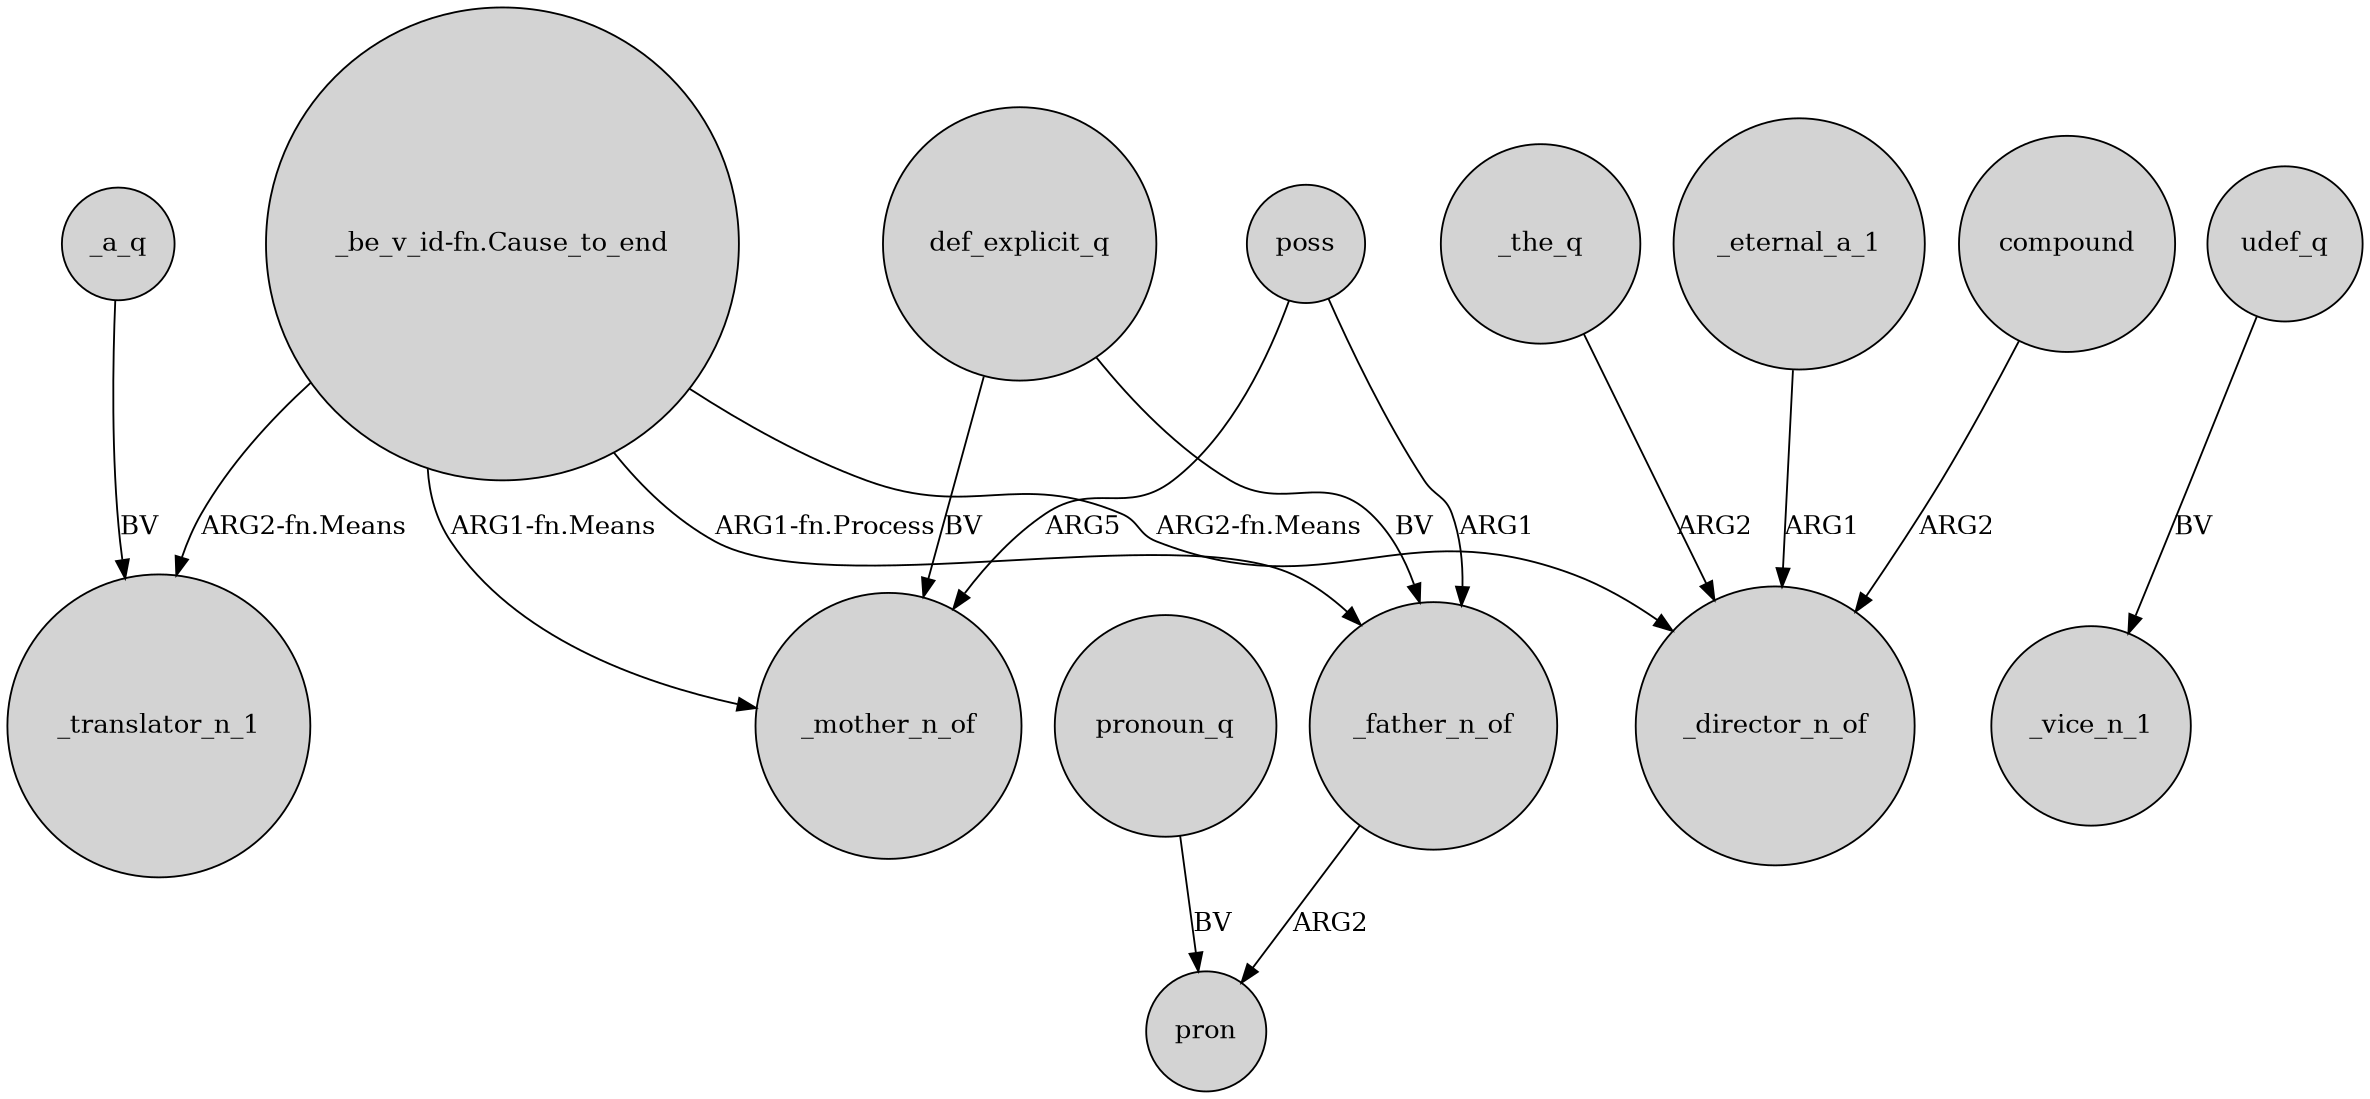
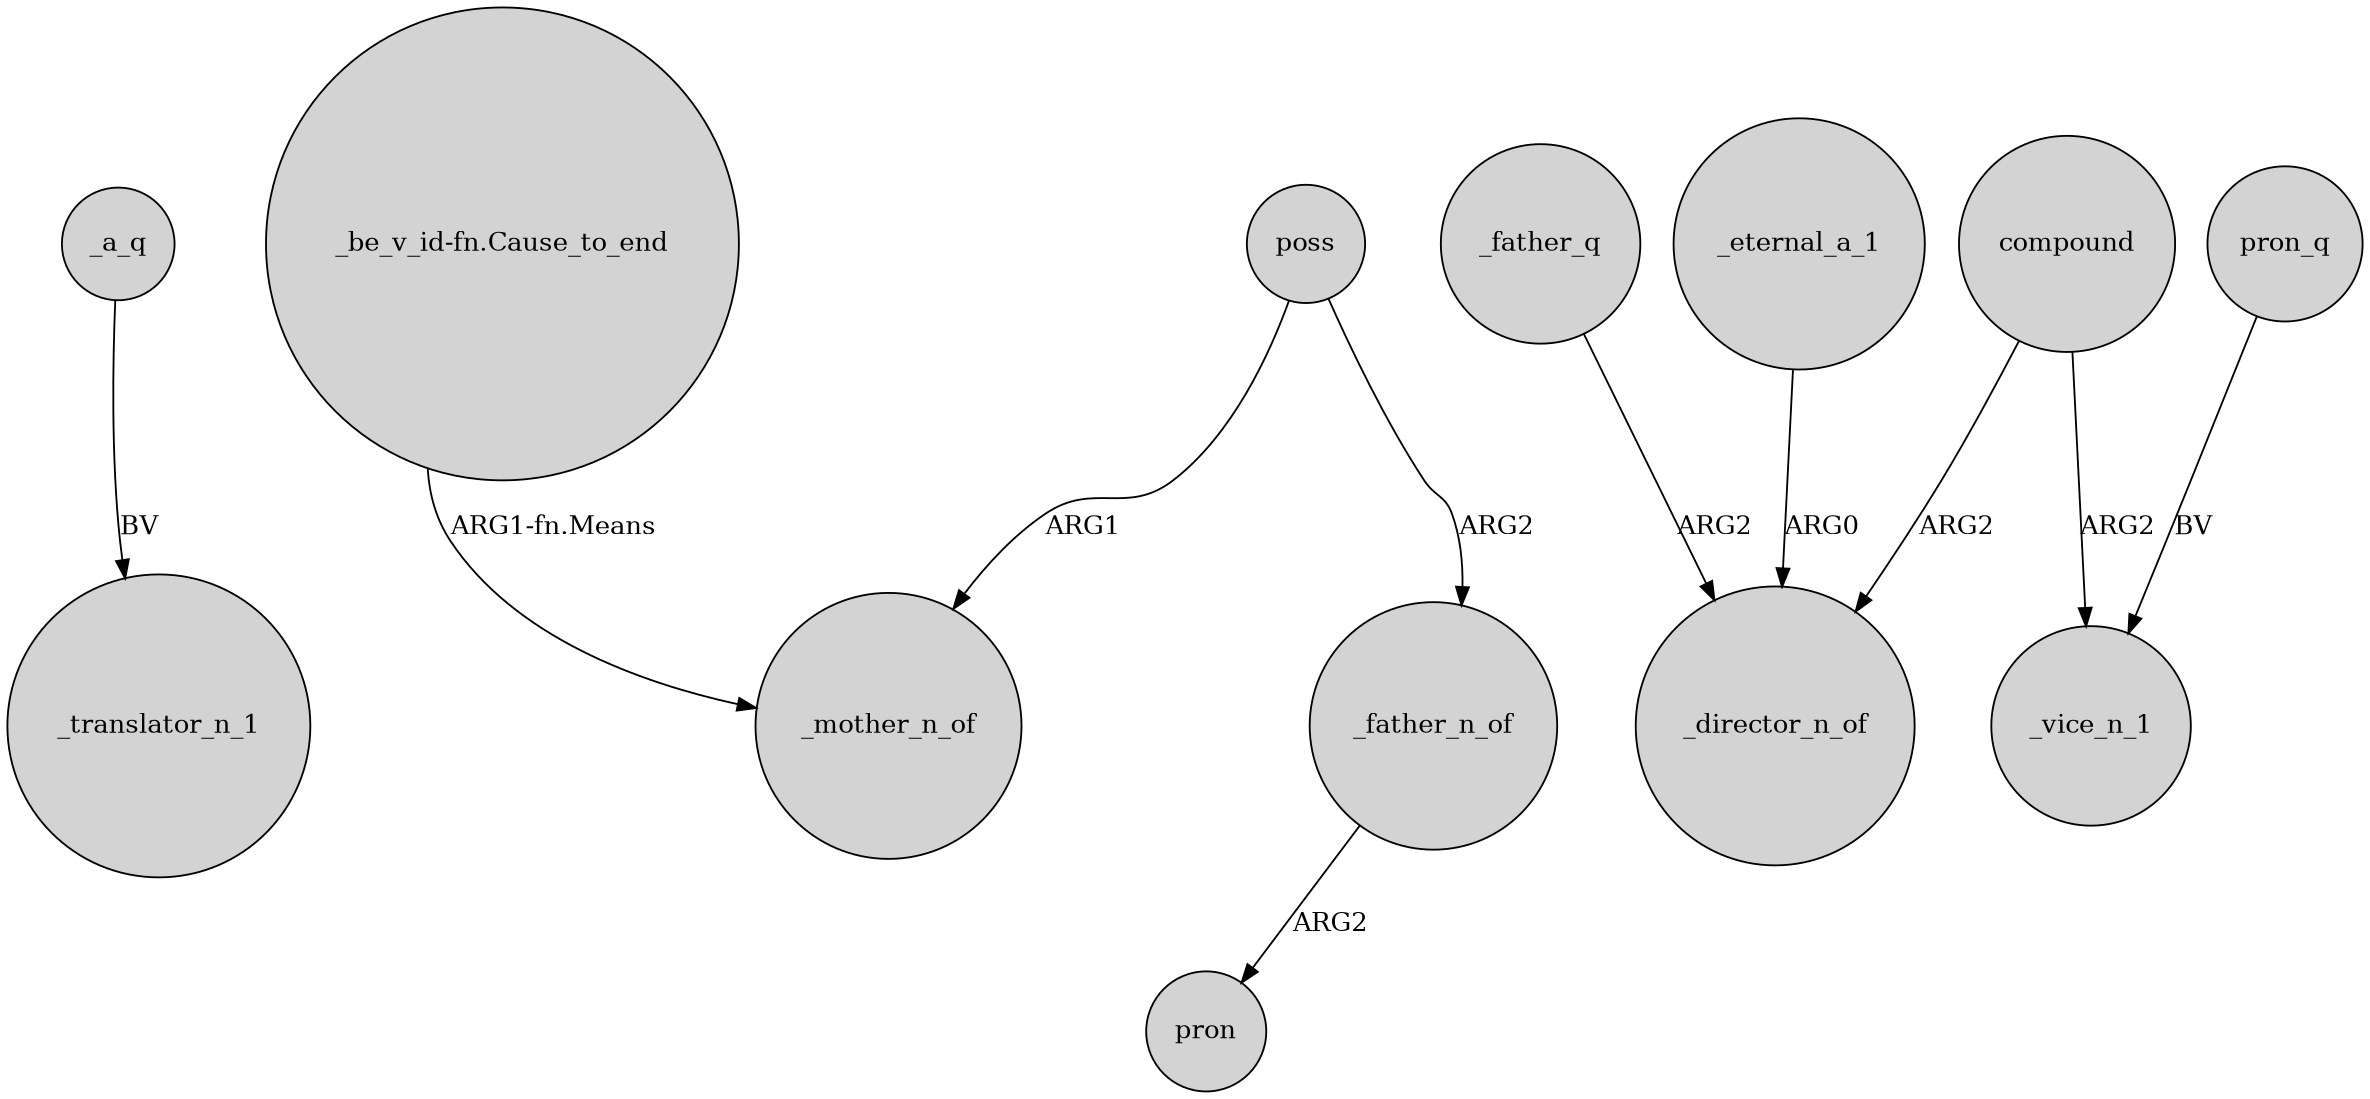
node "def_explicit_q": removed
node "_the_q": label "_the_q" -> "_father_q"
node "udef_q": label "udef_q" -> "pron_q"
edge "_be_v_id-fn.Cause_to_end" -> "_translator_n_1": removed, label "ARG2-fn.Means"
edge "compound" -> "_vice_n_1": added, label "ARG2"
edge "poss" -> "_mother_n_of": label "ARG5" -> "ARG1"
edge "poss" -> "_father_n_of": label "ARG1" -> "ARG2"
edge "_eternal_a_1" -> "_director_n_of": label "ARG1" -> "ARG0"
edge "_be_v_id-fn.Cause_to_end" -> "_director_n_of": removed, label "ARG2-fn.Means"
edge "_be_v_id-fn.Cause_to_end" -> "_father_n_of": removed, label "ARG1-fn.Process"
node "pronoun_q": removed
